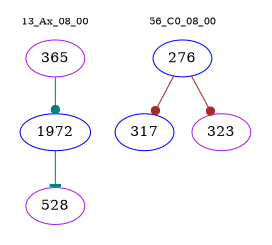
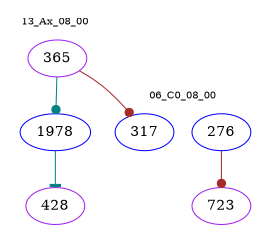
cluster "56_C0_08_00": label "56_C0_08_00" -> "06_C0_08_00"
edge "276" -> "317": now "365" -> "317"
node "1972": label "1972" -> "1978"
node "323": label "323" -> "723"
node "528": label "528" -> "428"
